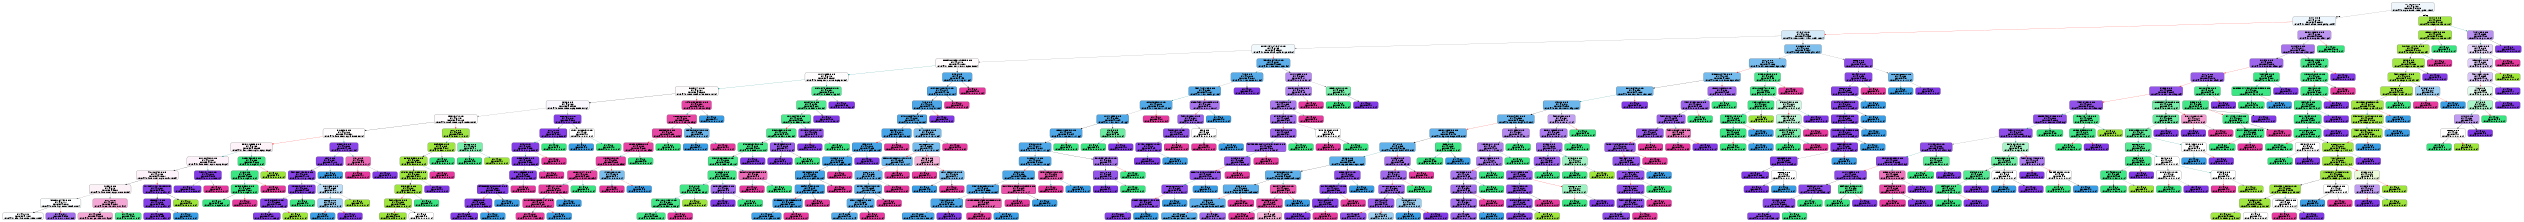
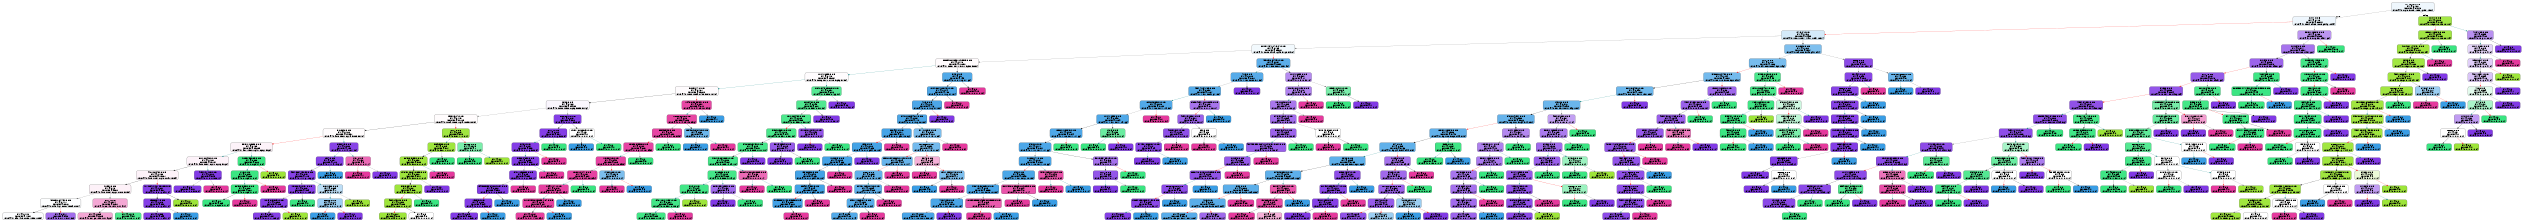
edge "sour cream ≤ 0.5" -> "oregano ≤ 0.5": now "sour cream ≤ 0.5" -> "red lentils ≤ 0.5"
node "gini = 0.08": removed
node "gini = 0.134": removed
